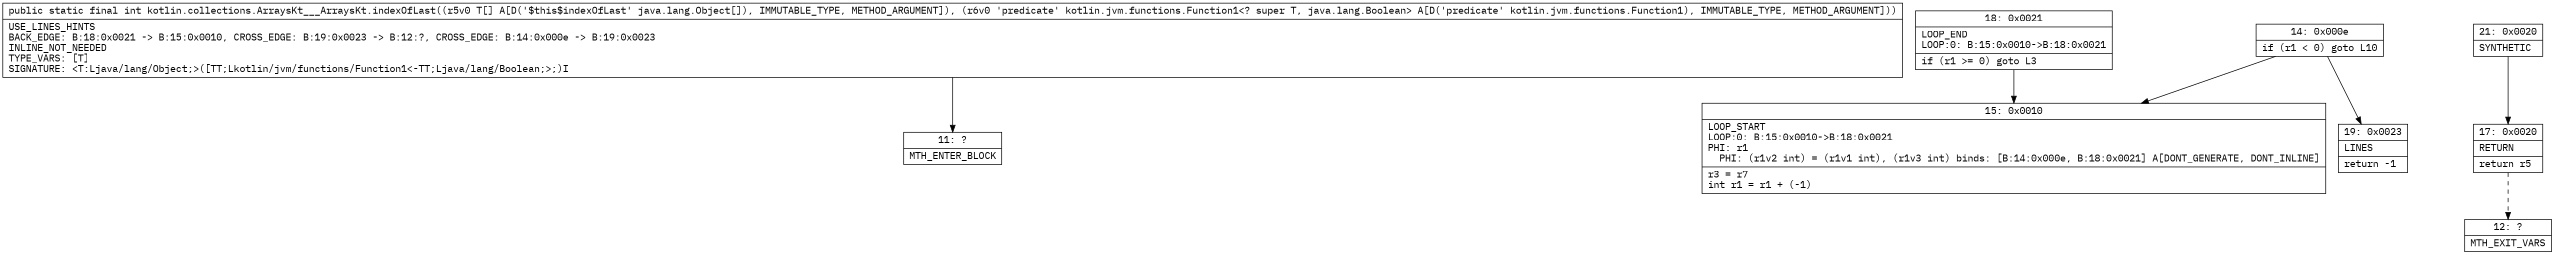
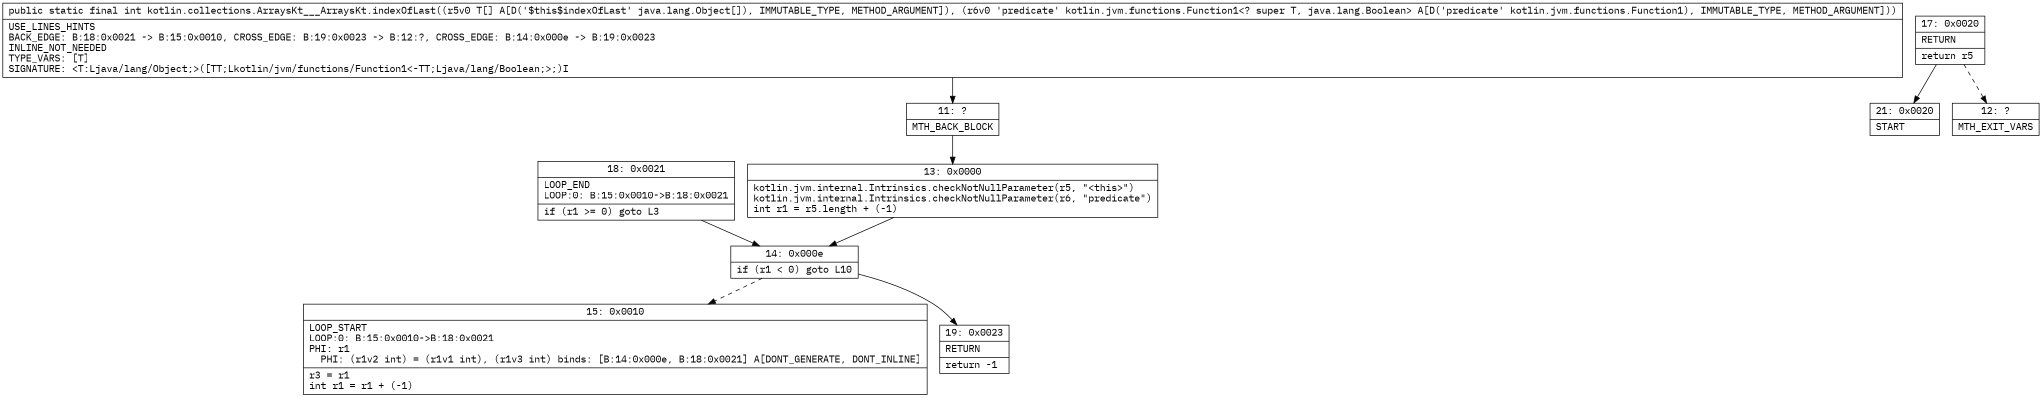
node "21: 0x0020": text "SYNTHETIC" -> "START"
edge "14: 0x000e" -> "15: 0x0010": style solid -> dashed
edge "18: 0x0021" -> "15: 0x0010": now "18: 0x0021" -> "14: 0x000e"
edge "21: 0x0020" -> "17: 0x0020": reversed
node "19: 0x0023": text "LINES" -> "RETURN"
node "11: ?": text "MTH_ENTER_BLOCK" -> "MTH_BACK_BLOCK"
node "15: 0x0010": text "r3 = r7" -> "r3 = r1"
node "13: 0x0000": added
